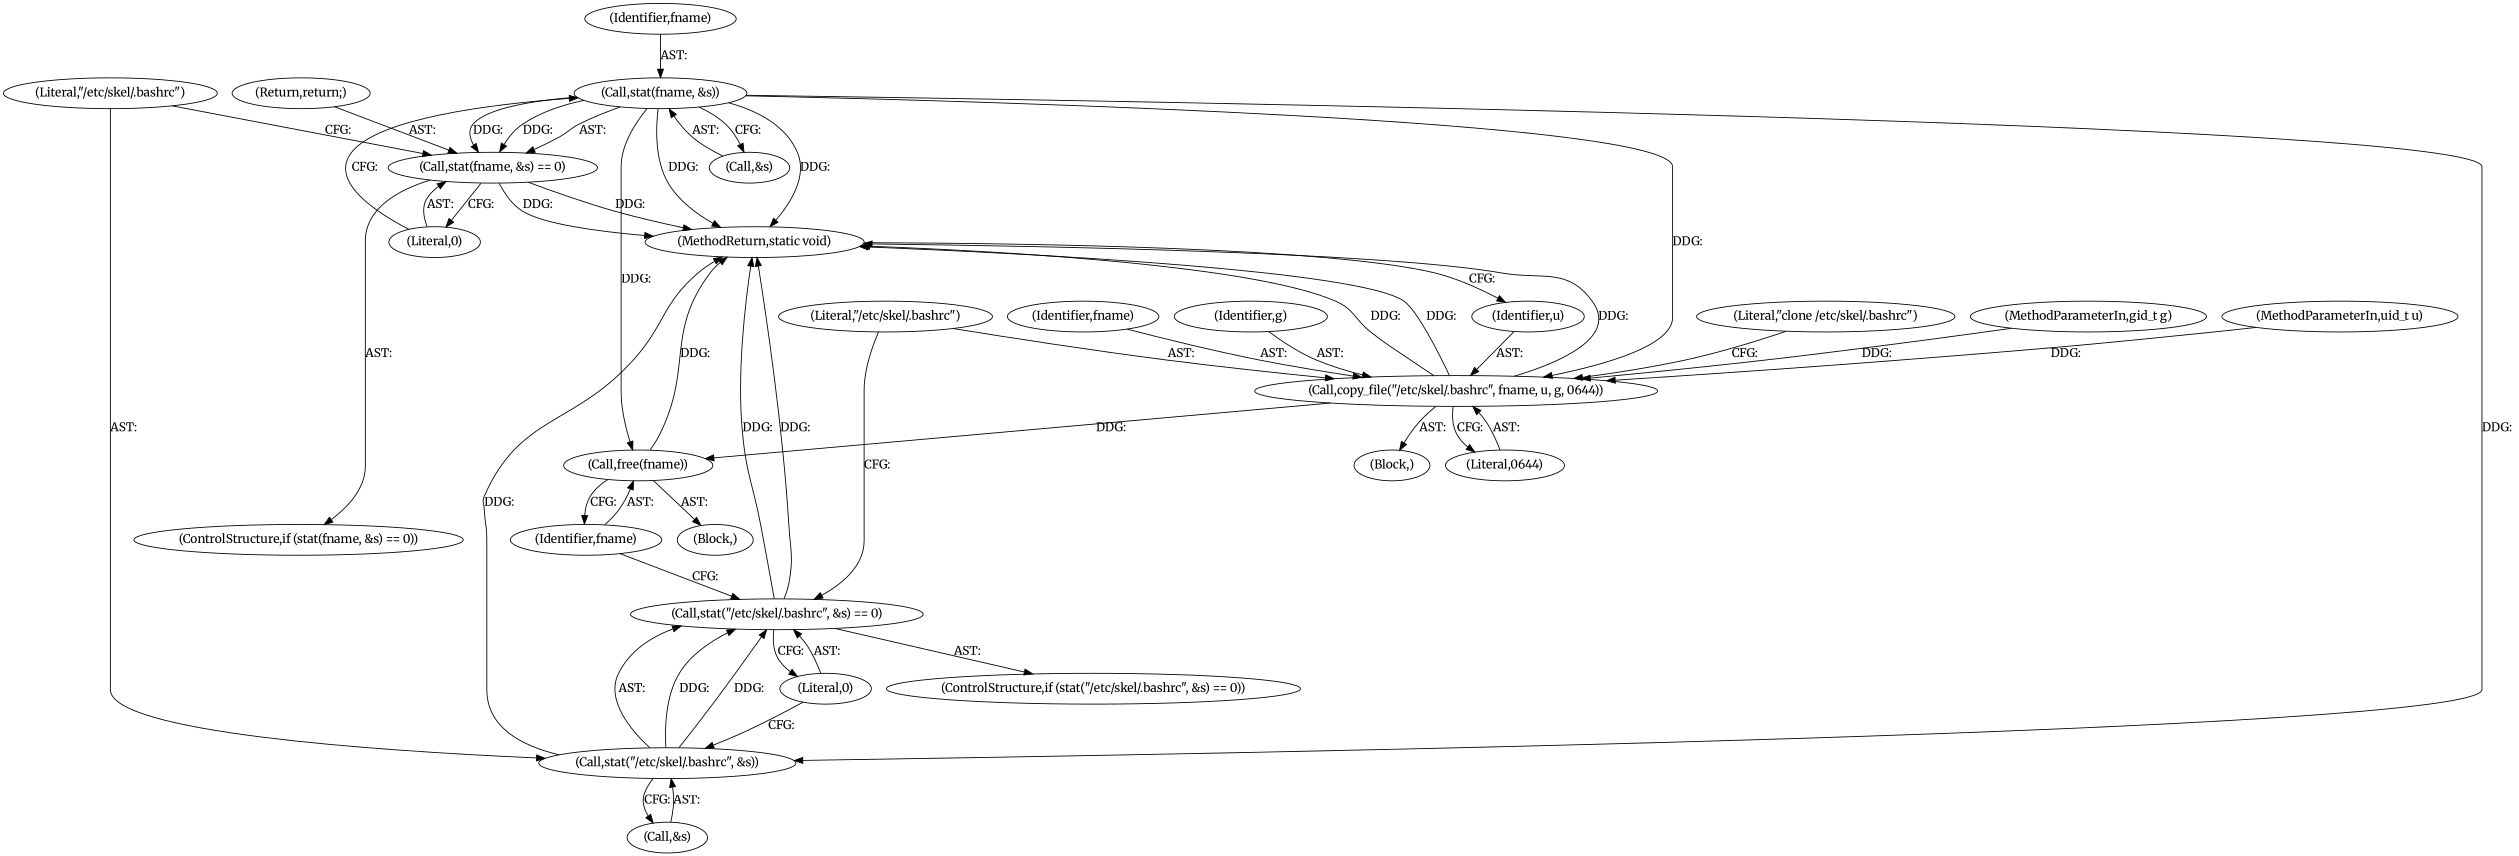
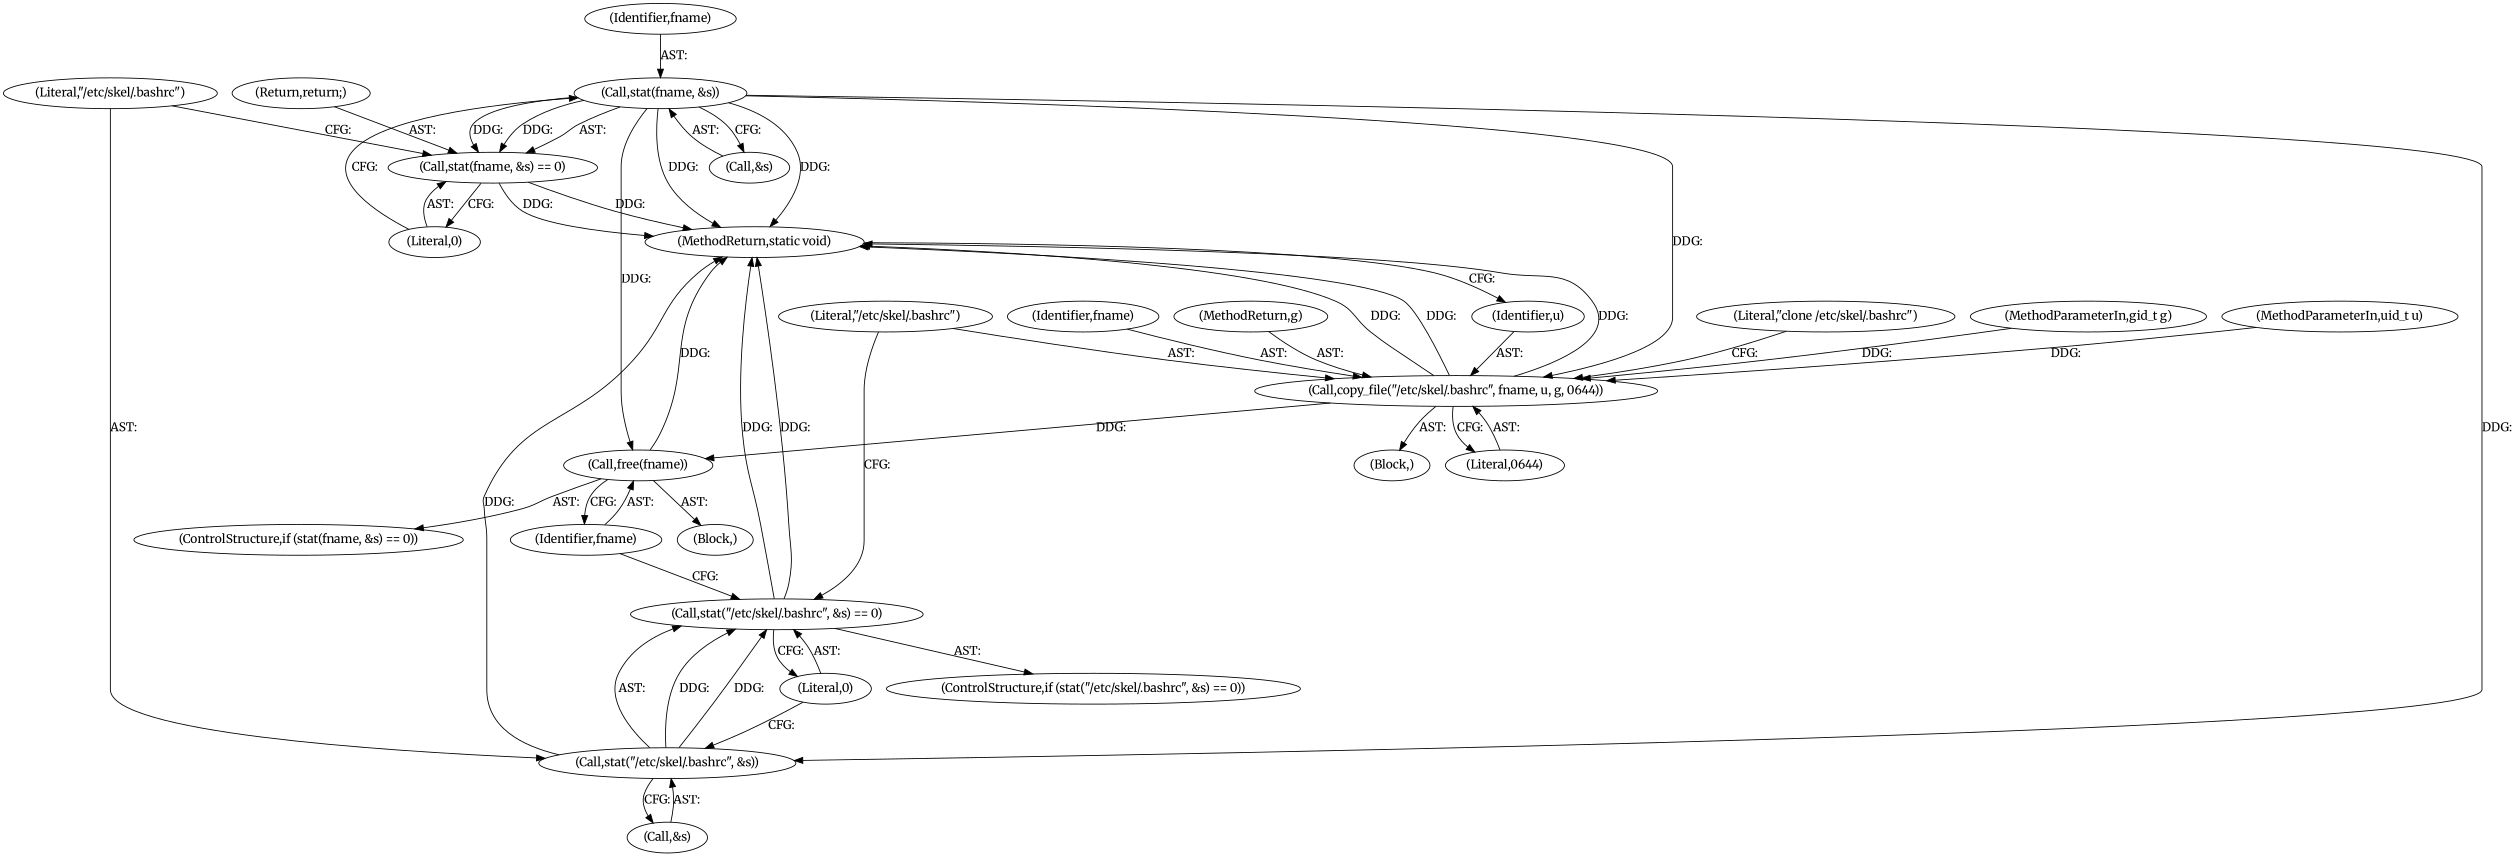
node "(Identifier,g)": label "(Identifier,g)" -> "(MethodReturn,g)"
edge "(Call,stat(fname, &s) == 0)" -> "(ControlStructure,if (stat(fname, &s) == 0))": now "(Call,free(fname))" -> "(ControlStructure,if (stat(fname, &s) == 0))"
